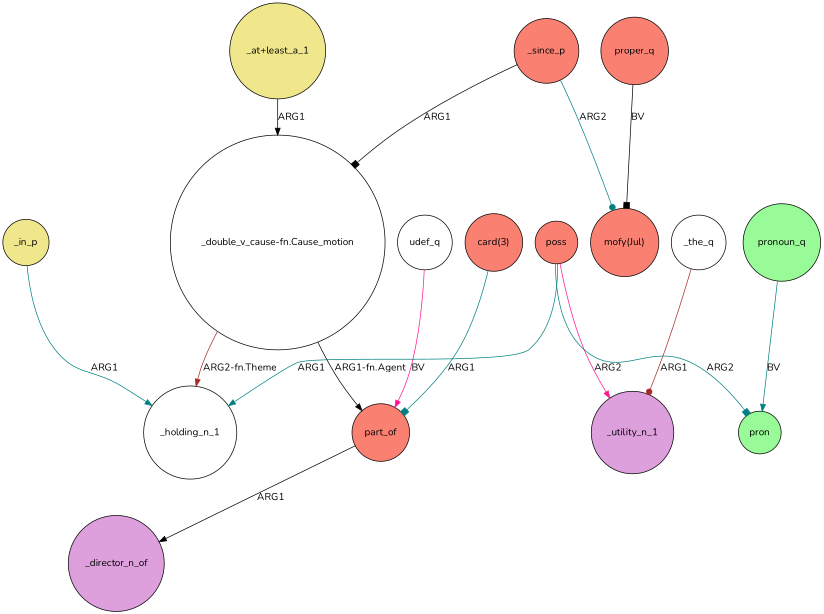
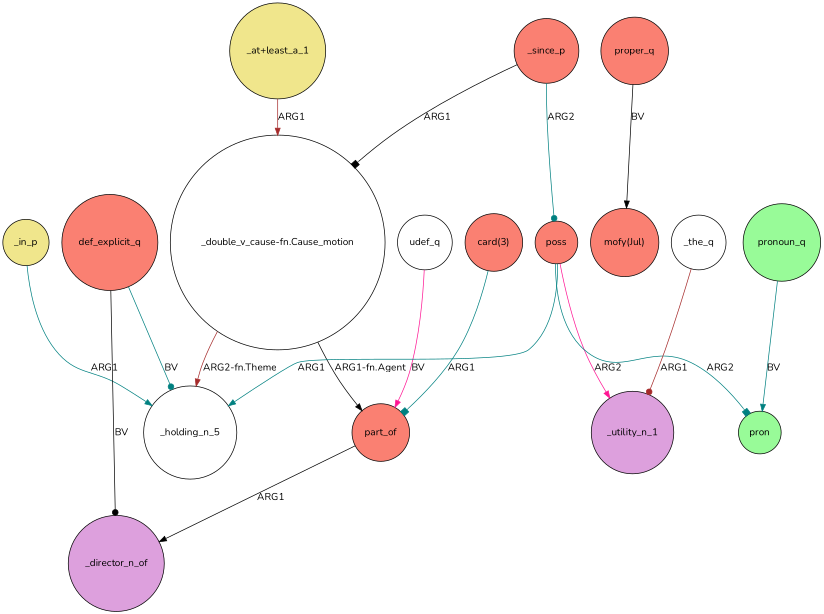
edge "_at+least_a_1" -> "_double_v_cause-fn.Cause_motion": color black -> brown
edge "_since_p" -> "mofy(Jul)": now "_since_p" -> "poss"
edge "proper_q" -> "mofy(Jul)": arrowhead box -> normal
node "def_explicit_q": added
node "_holding_n_1": label "_holding_n_1" -> "_holding_n_5"
